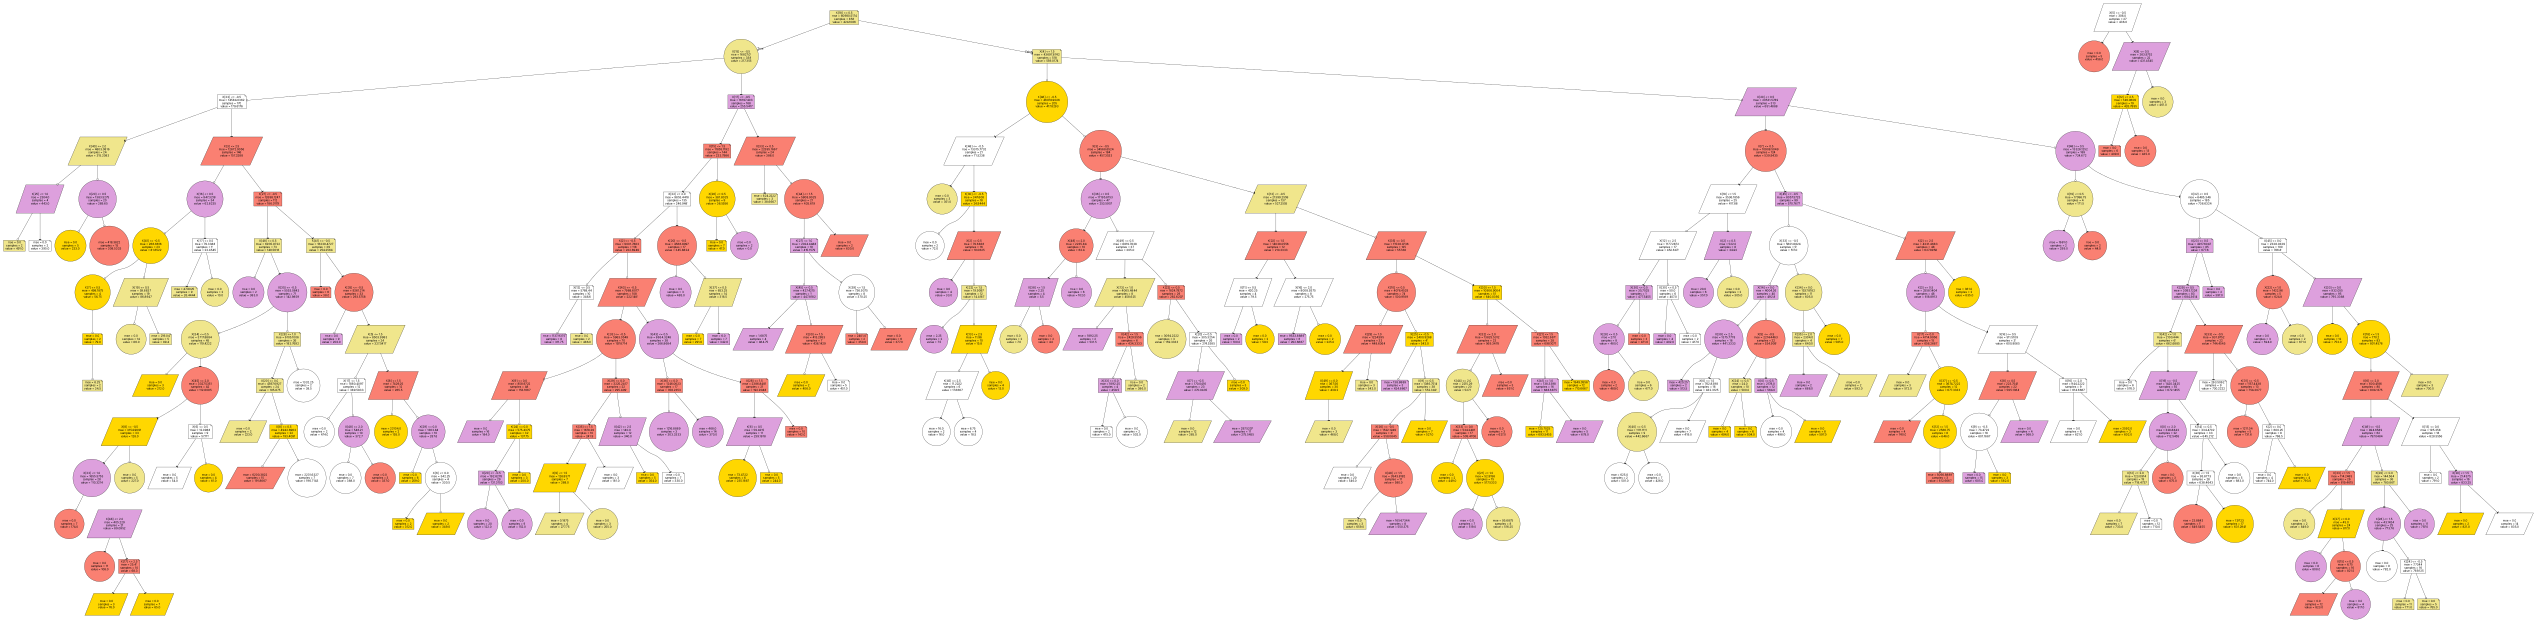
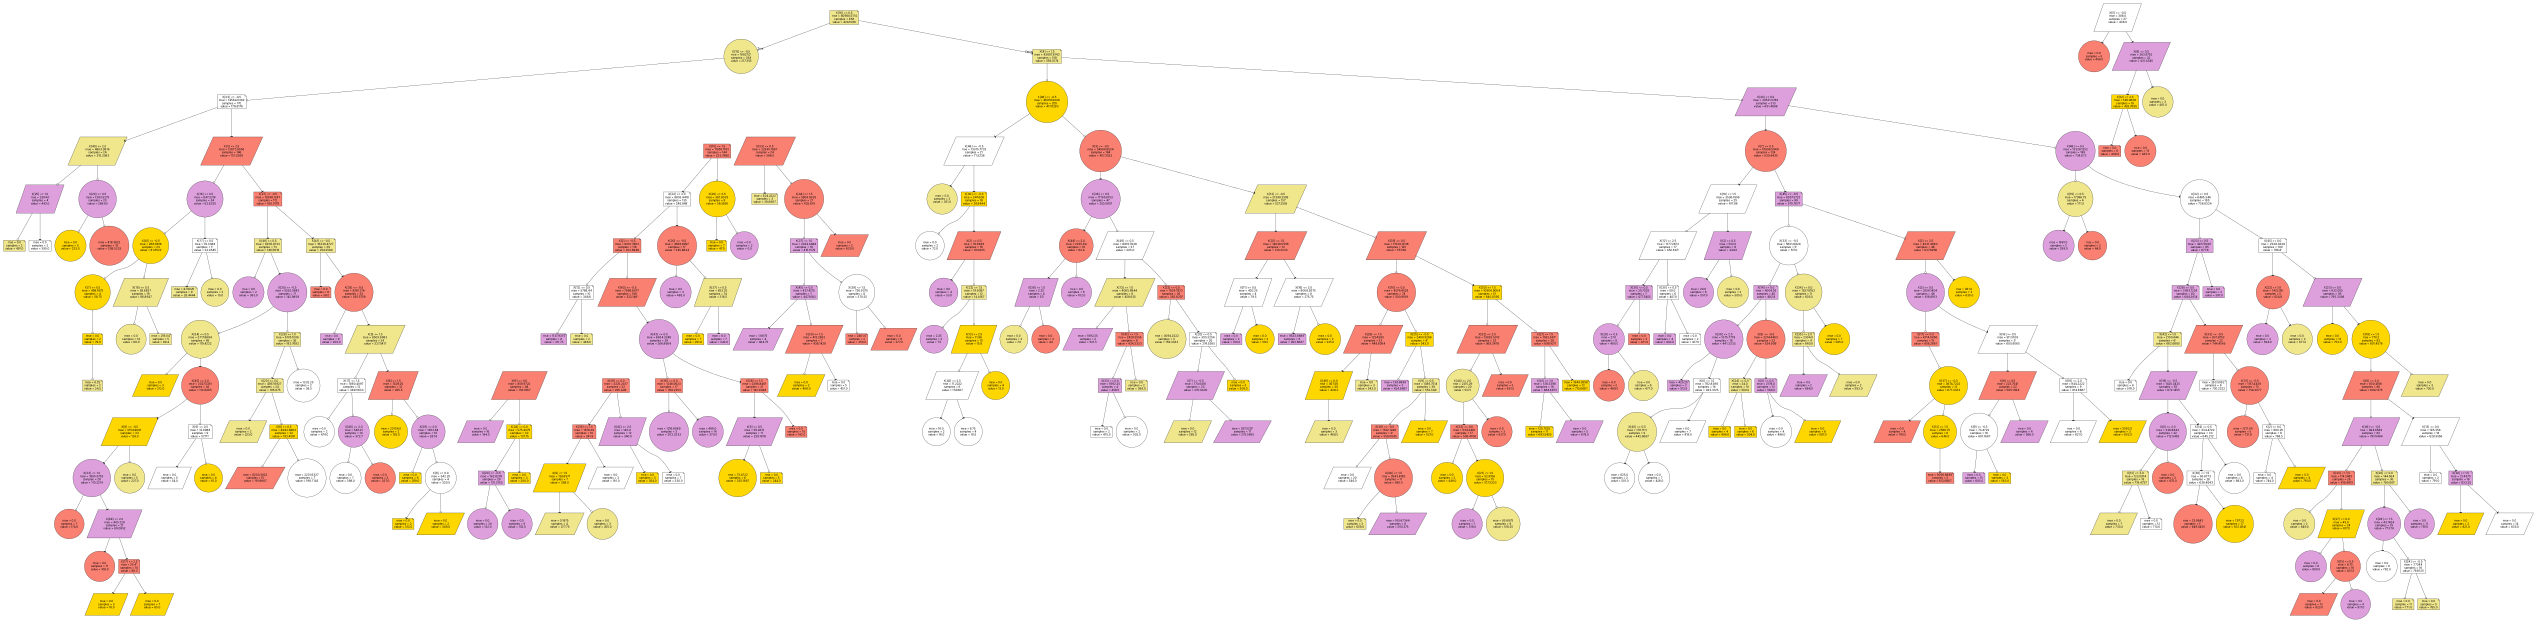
node "X[17] <= -0.5 mse = 16197.403 samples = 168 value = 255.5417": removed
node "X[33] <= -0.5 mse = 5963.0549 samples = 70 value = 197.8714": removed
node "mse = 0.0 samples = 3 value = 572.0": removed
edge "X[33] <= 1.0 mse = 1655.5753 samples = 28 value = 110.3214" -> "X[48] <= 2.0 mse = 405.229 samples = 21 value = 89.0952": added
